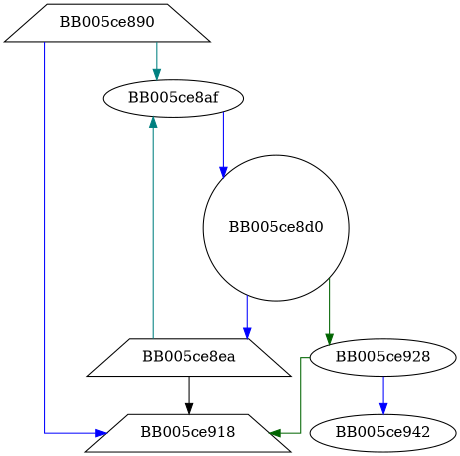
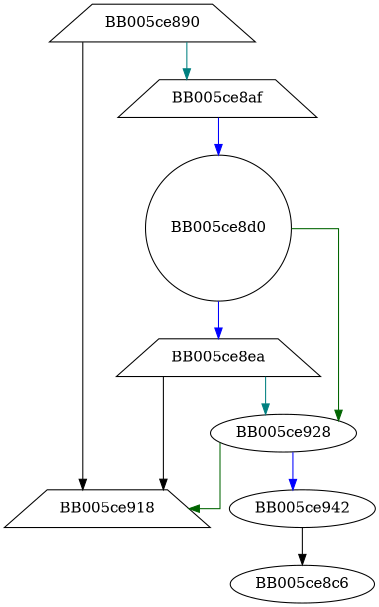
node "BB005ce8af": shape ellipse -> trapezium
edge "BB005ce8ea" -> "BB005ce8af": now "BB005ce8ea" -> "BB005ce928"
edge "BB005ce890" -> "BB005ce918": color blue -> black
node "BB005ce8c6": added
